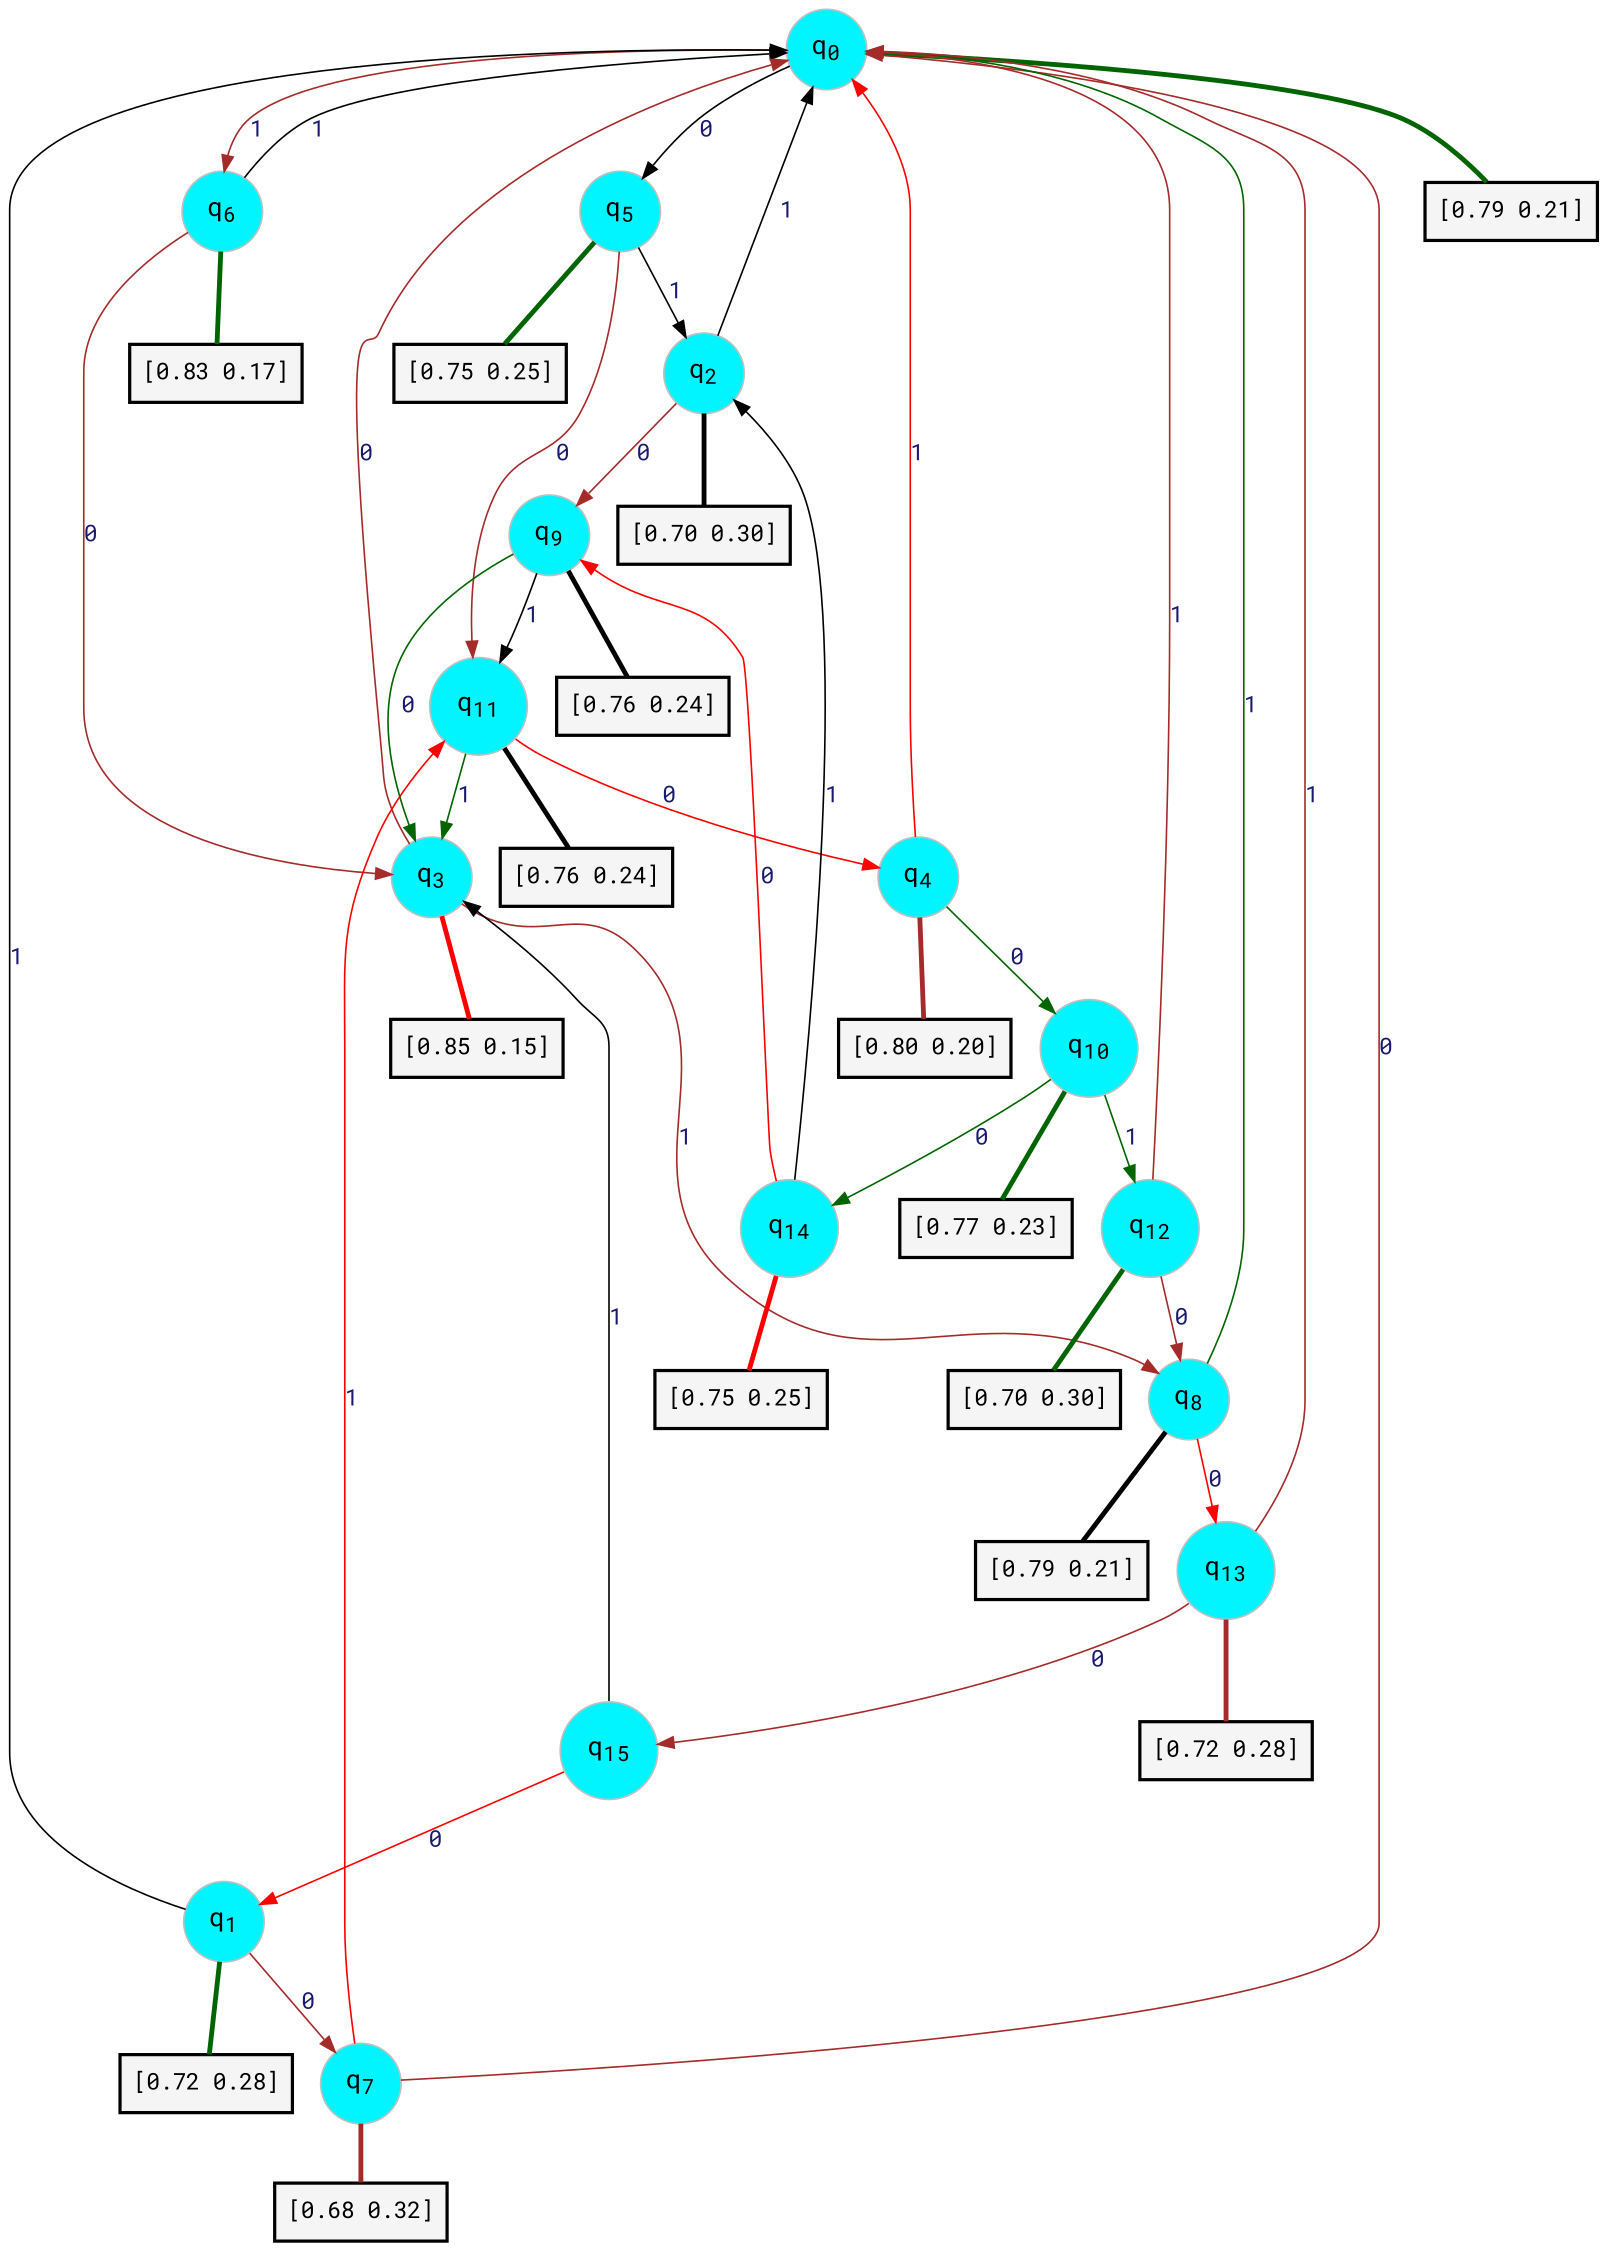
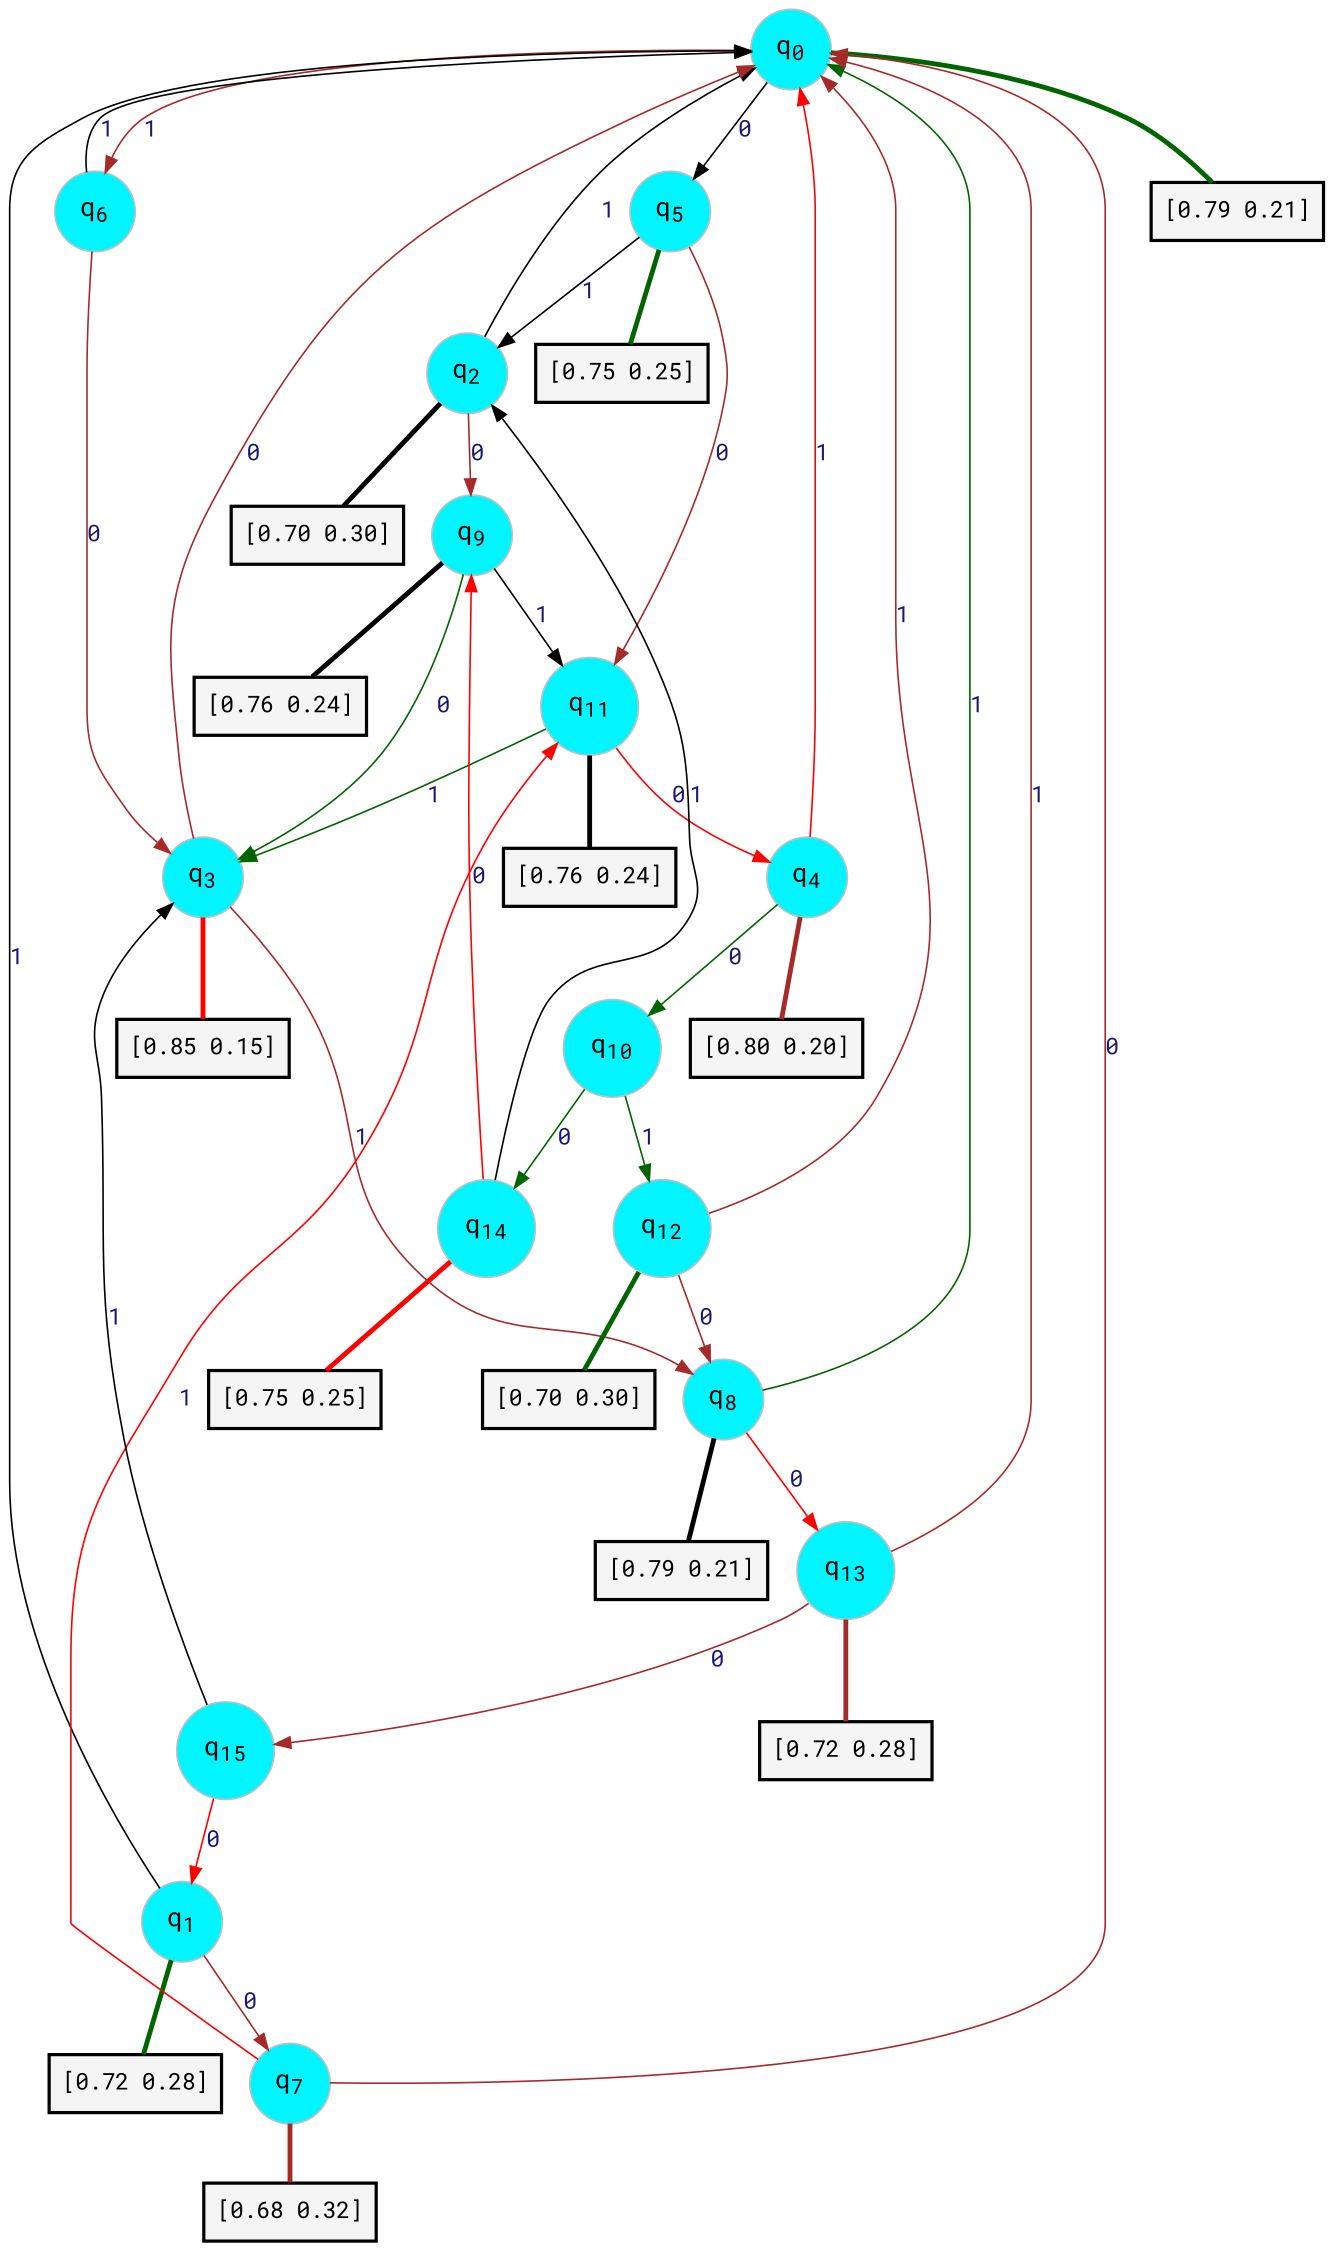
node "[0.83 0.17]": removed
node "[0.77 0.23]": removed
